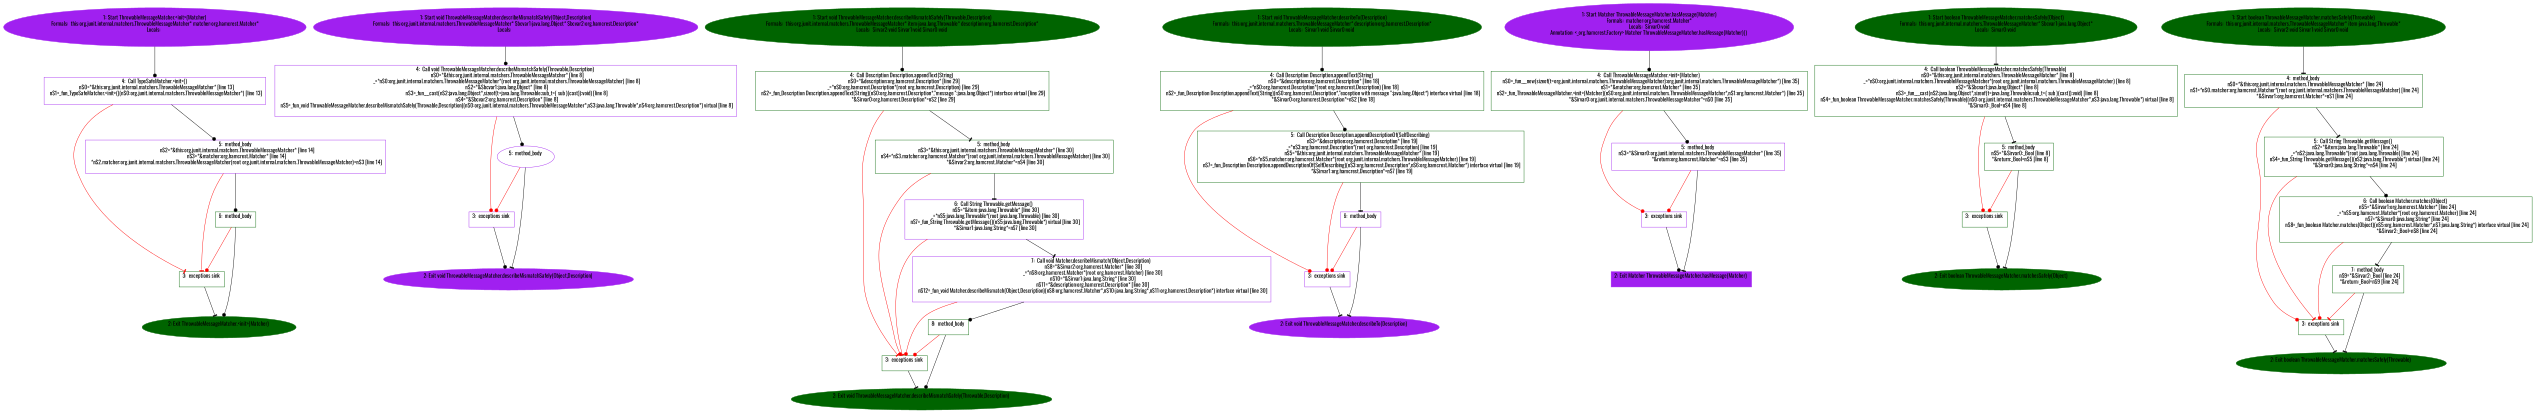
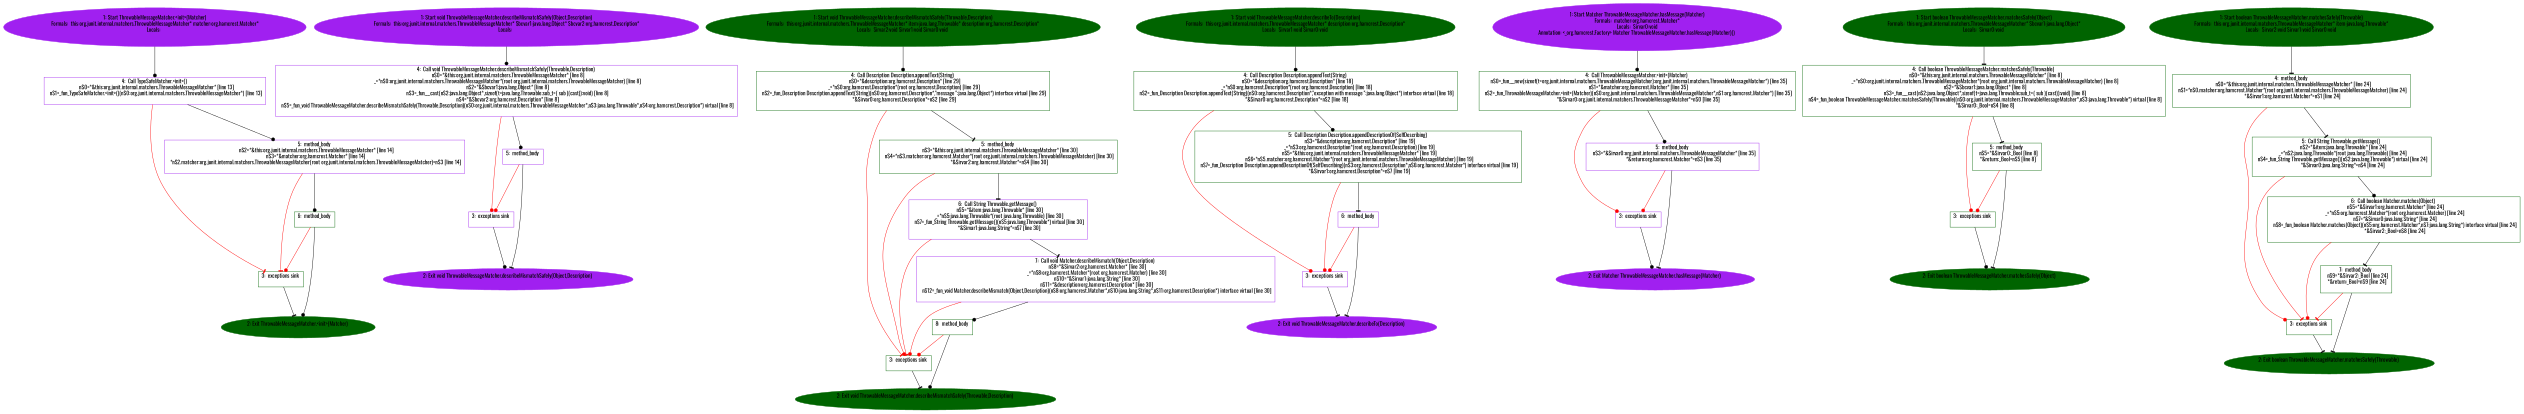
node "5:  method_body": shape ellipse -> box
node "2: Exit Matcher ThrowableMessageMatcher.hasMessage(Matcher)": shape box -> ellipse
